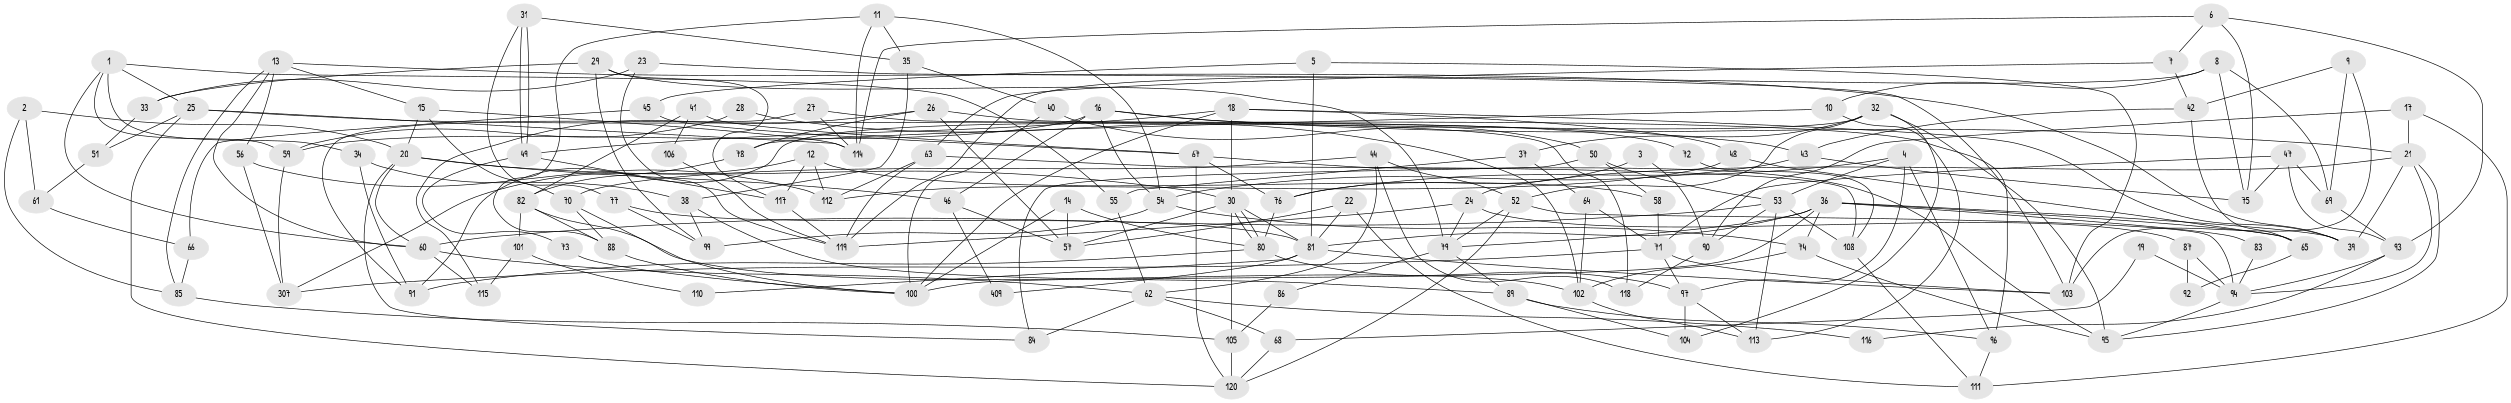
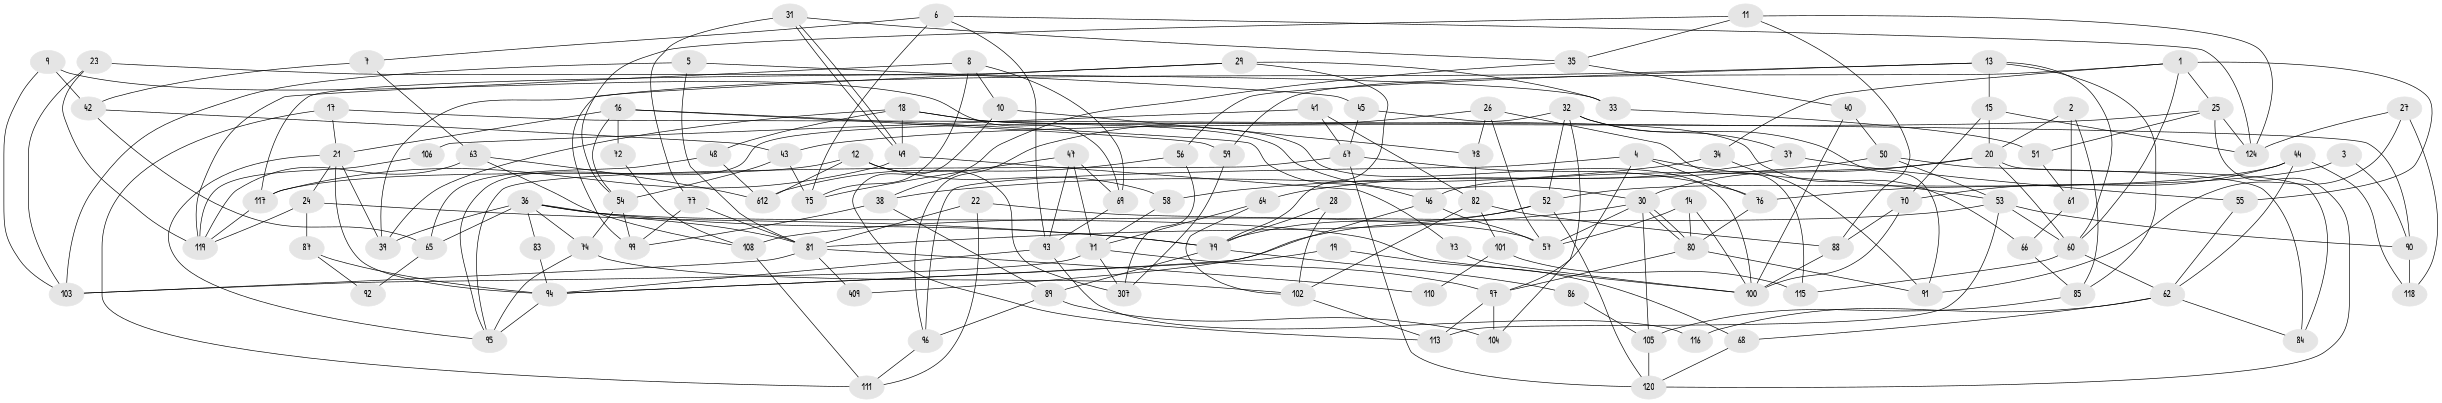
edge "28" -- "59": now "28" -- "79"
node "114": label "114" -> "124"
node "112": label "112" -> "612"
